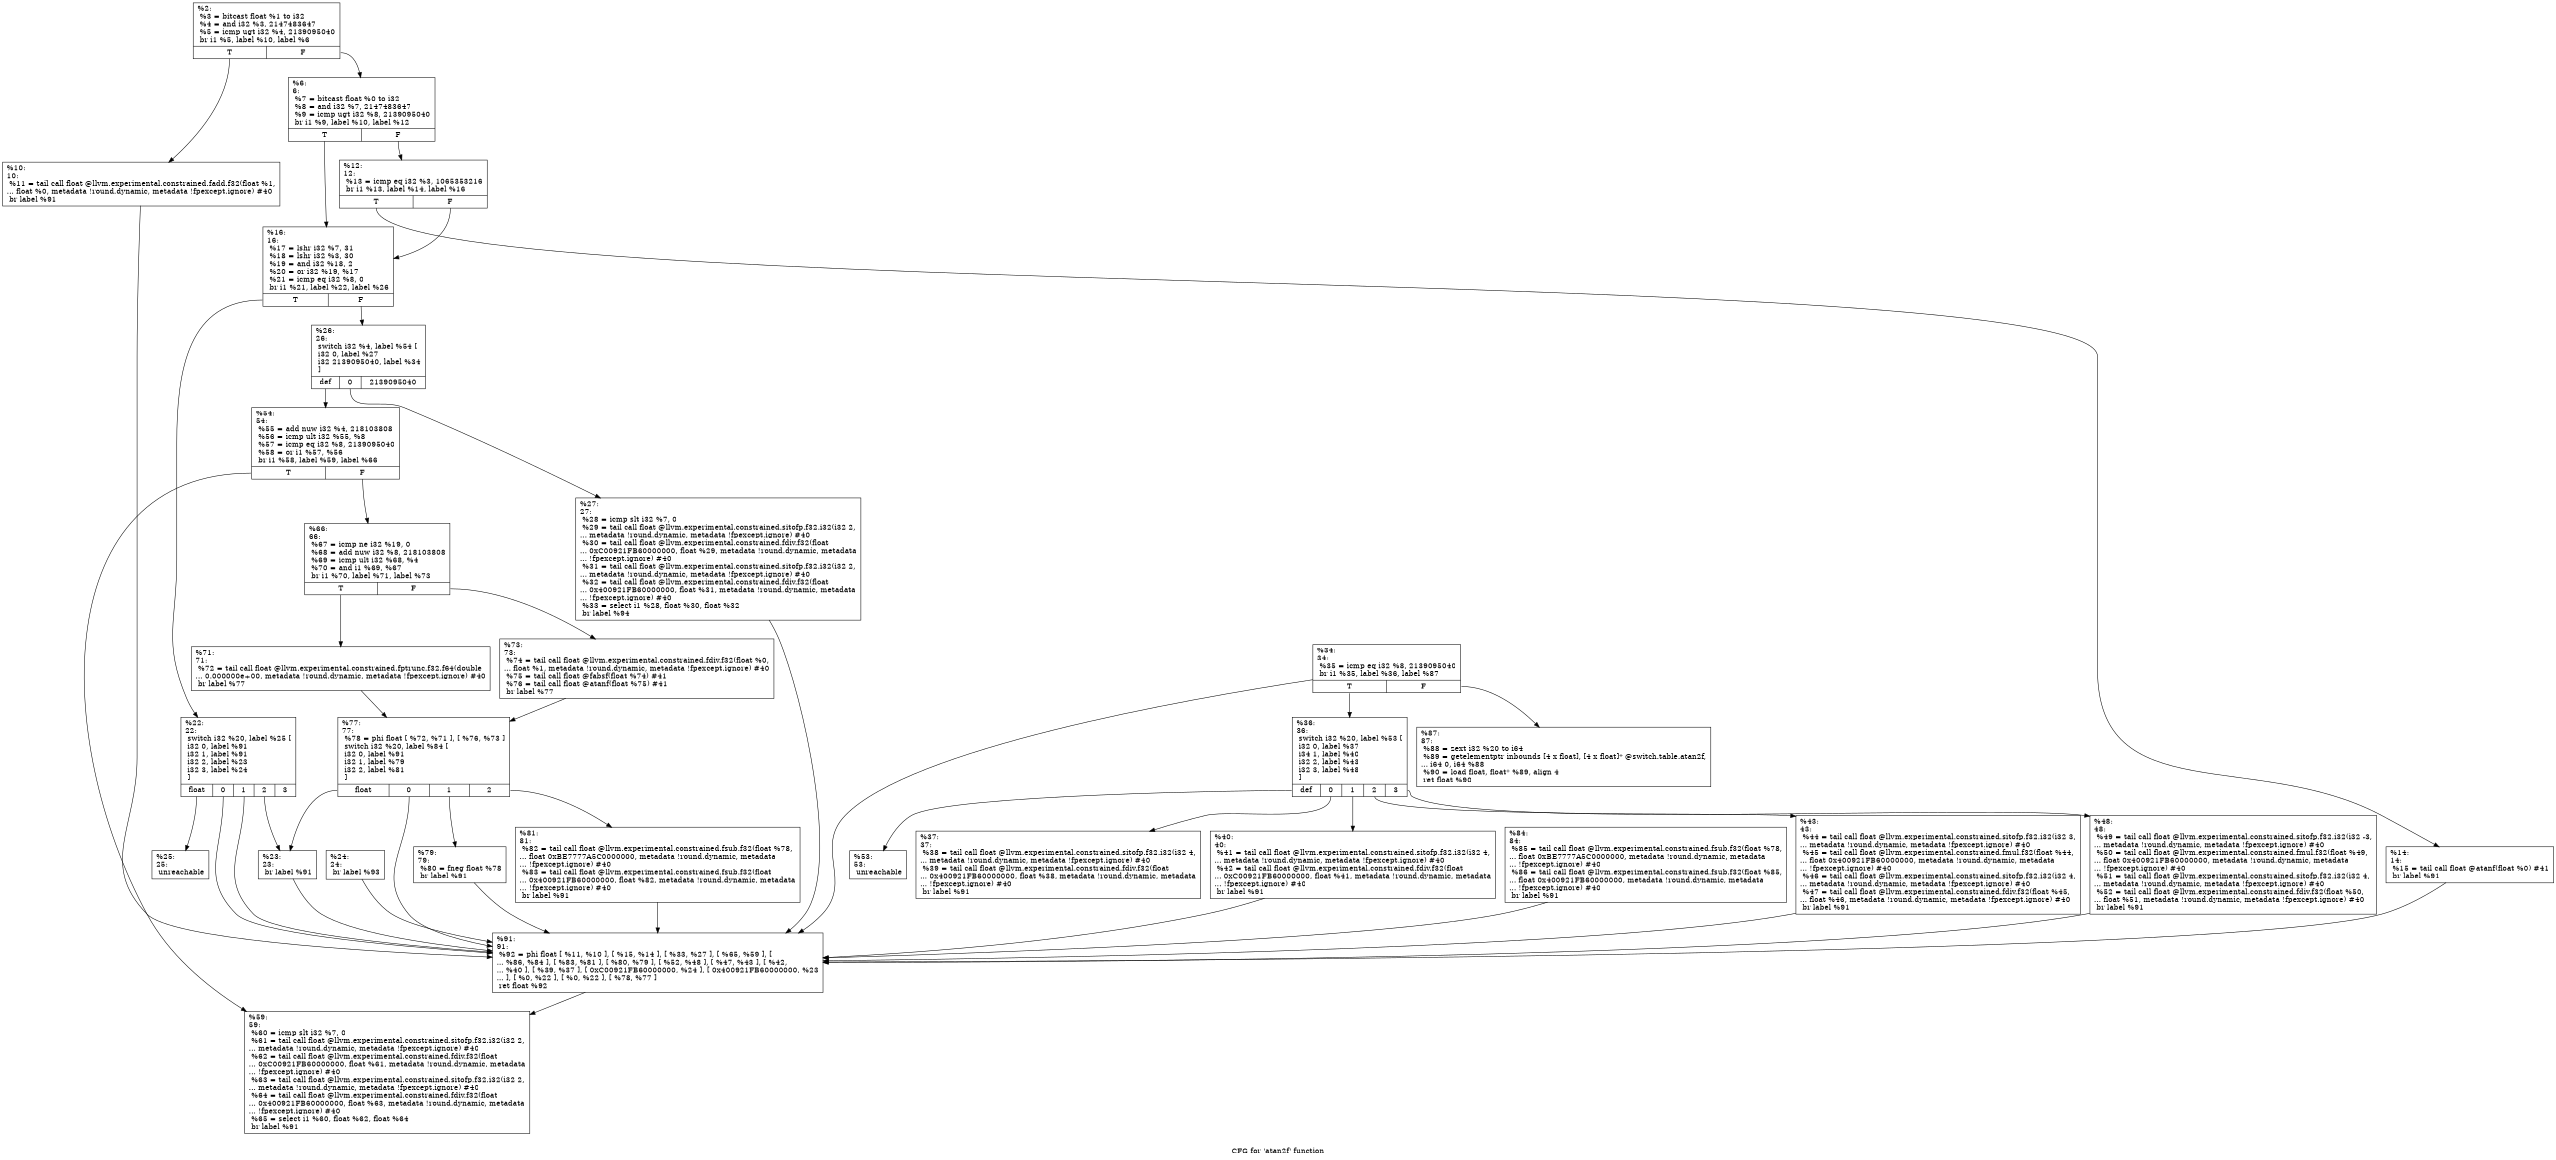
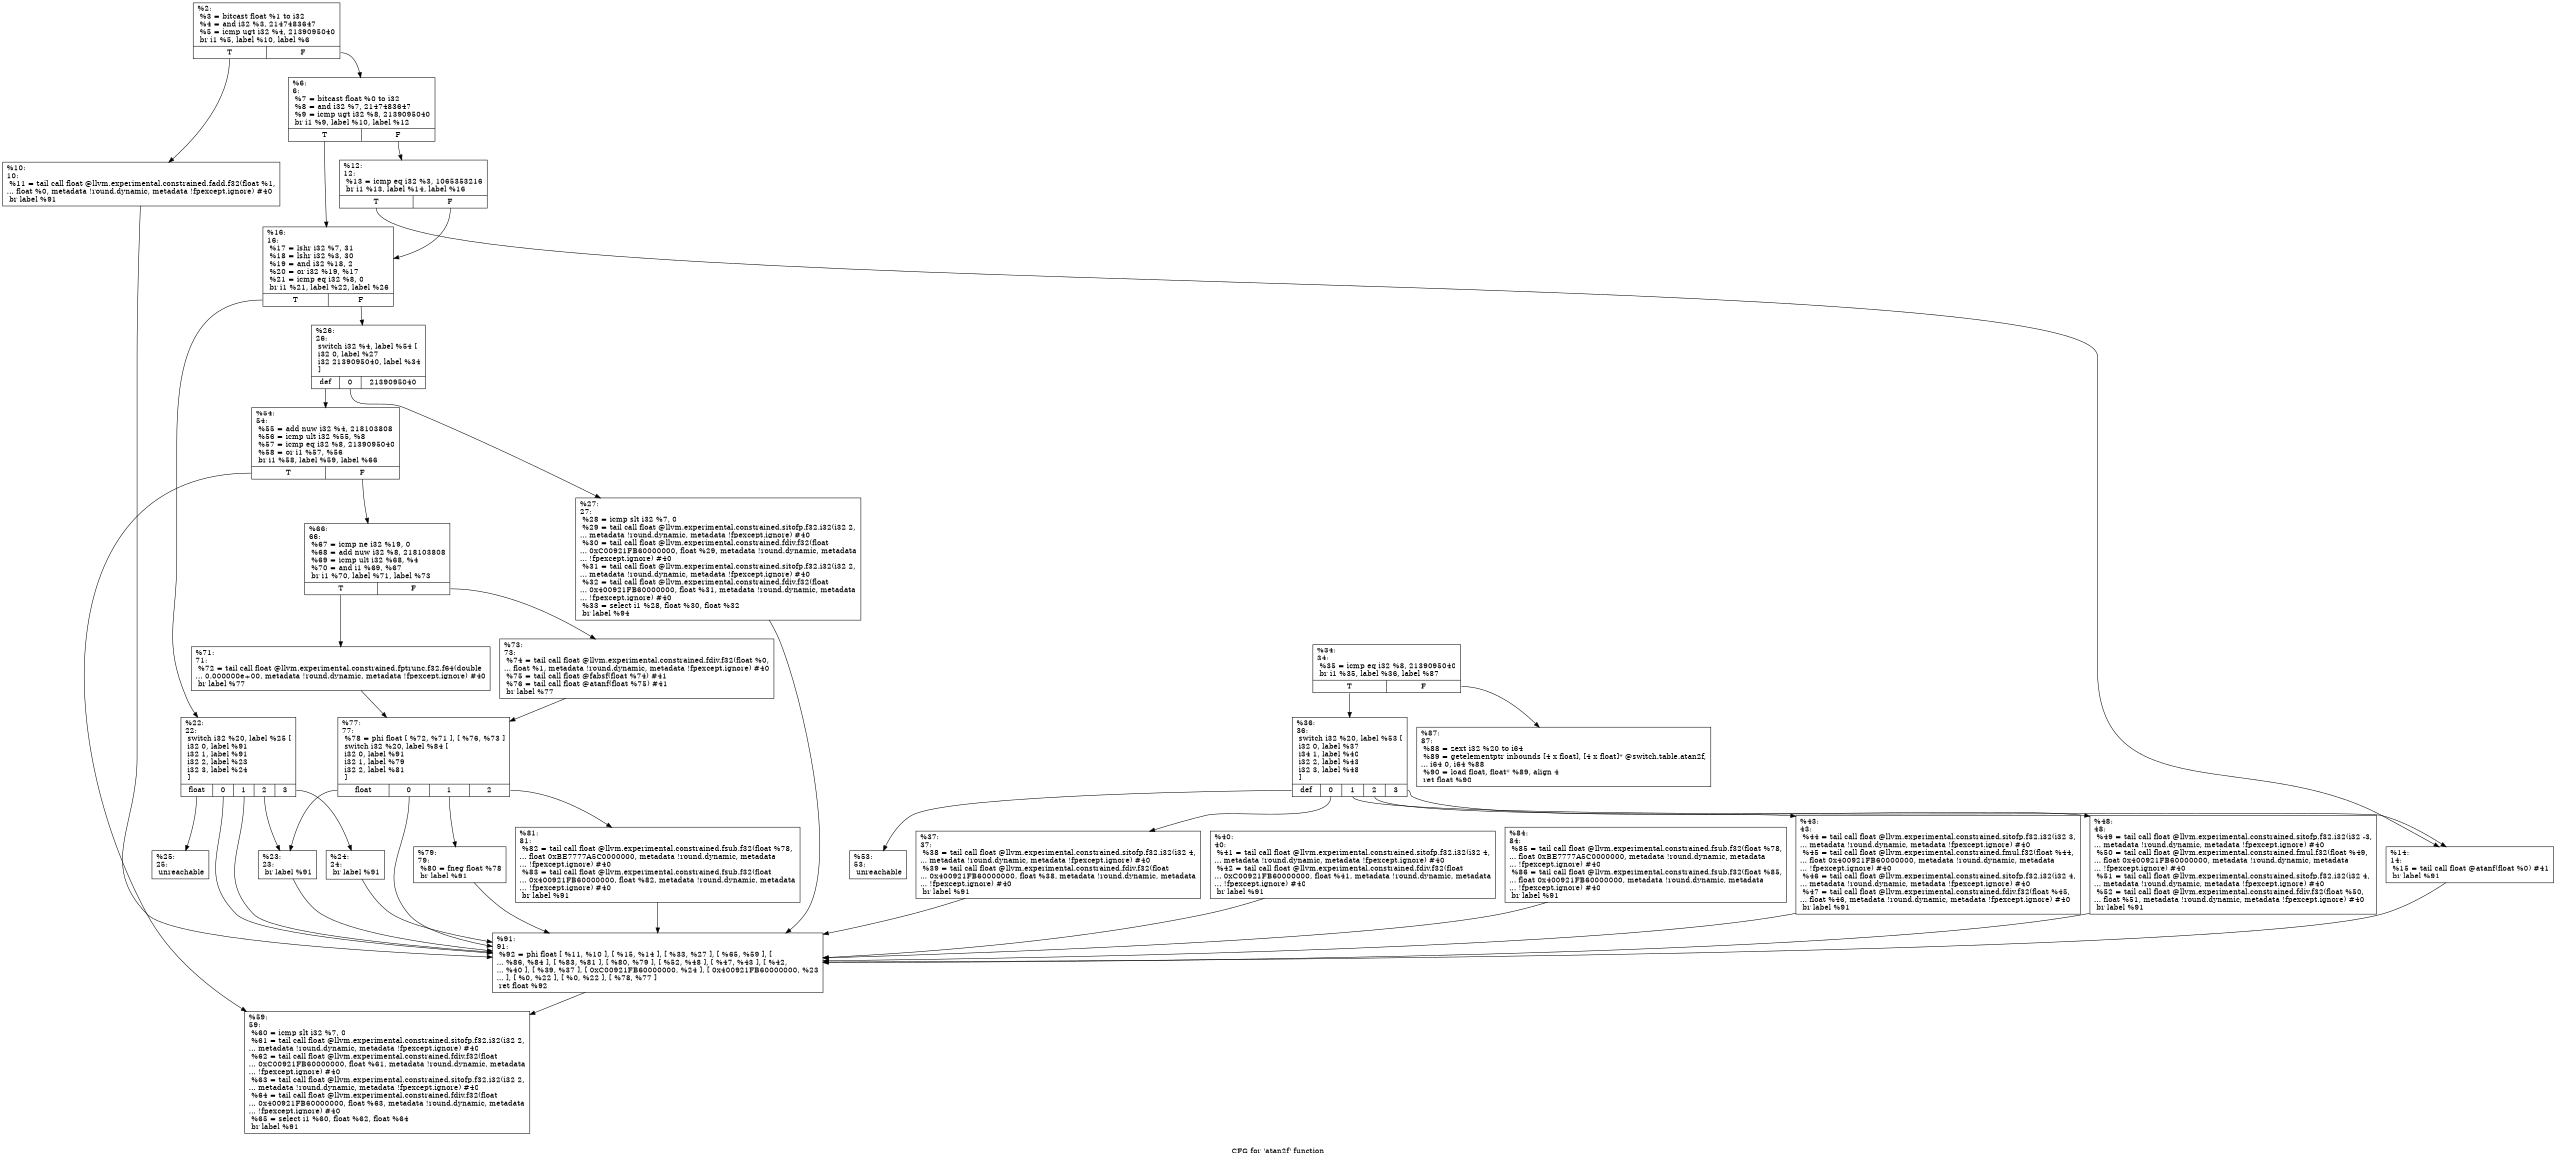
edge "%34:" -> "%91:": now "%37:" -> "%91:"
edge "%22:" -> "%24:": added
edge "%36:" -> "%40:": now "%36:" -> "%14:"
node "%24:": text "br label %93" -> "br label %91"
